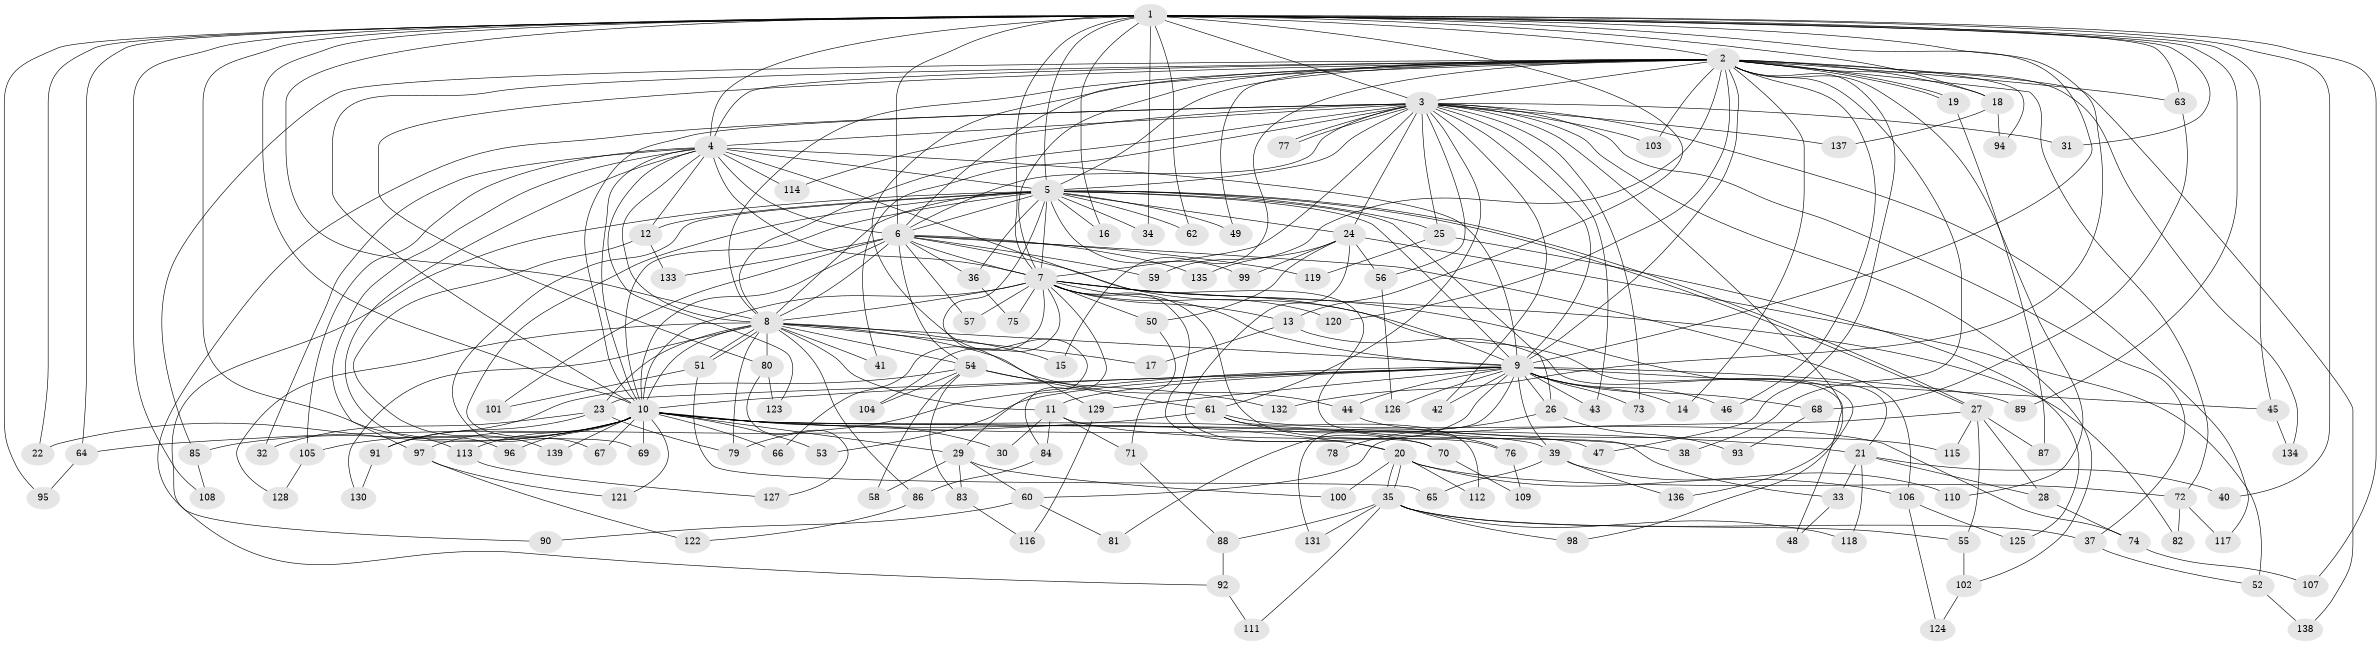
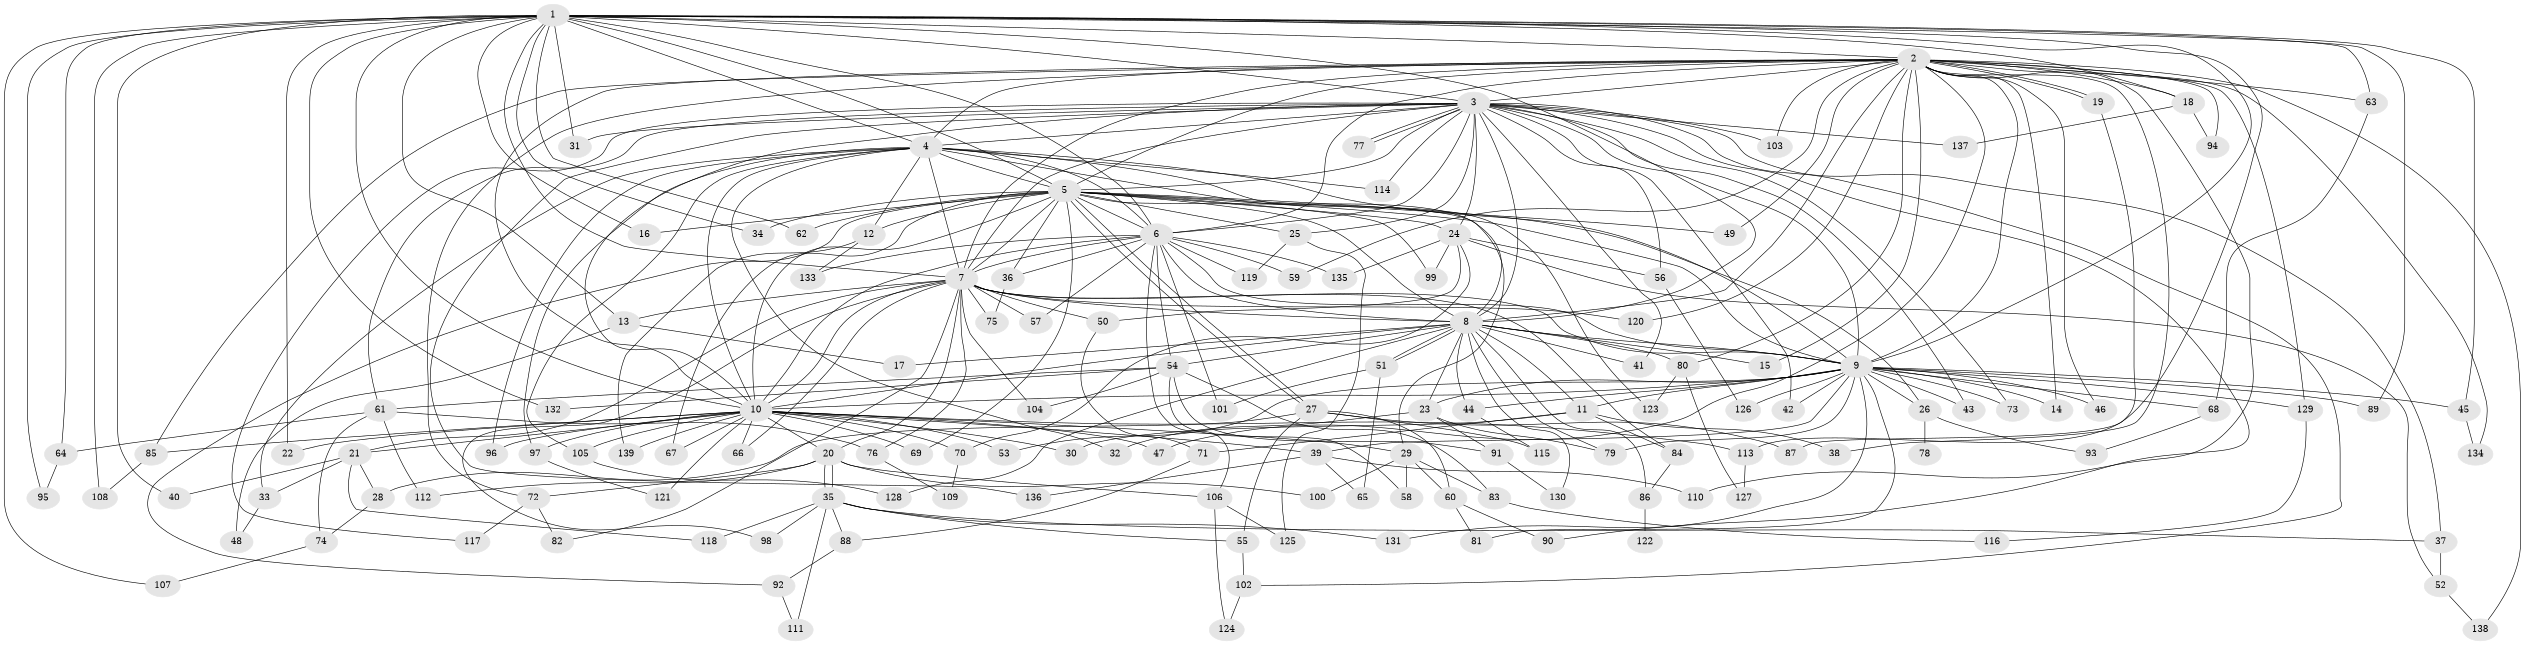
edge "97" -- "122": removed
